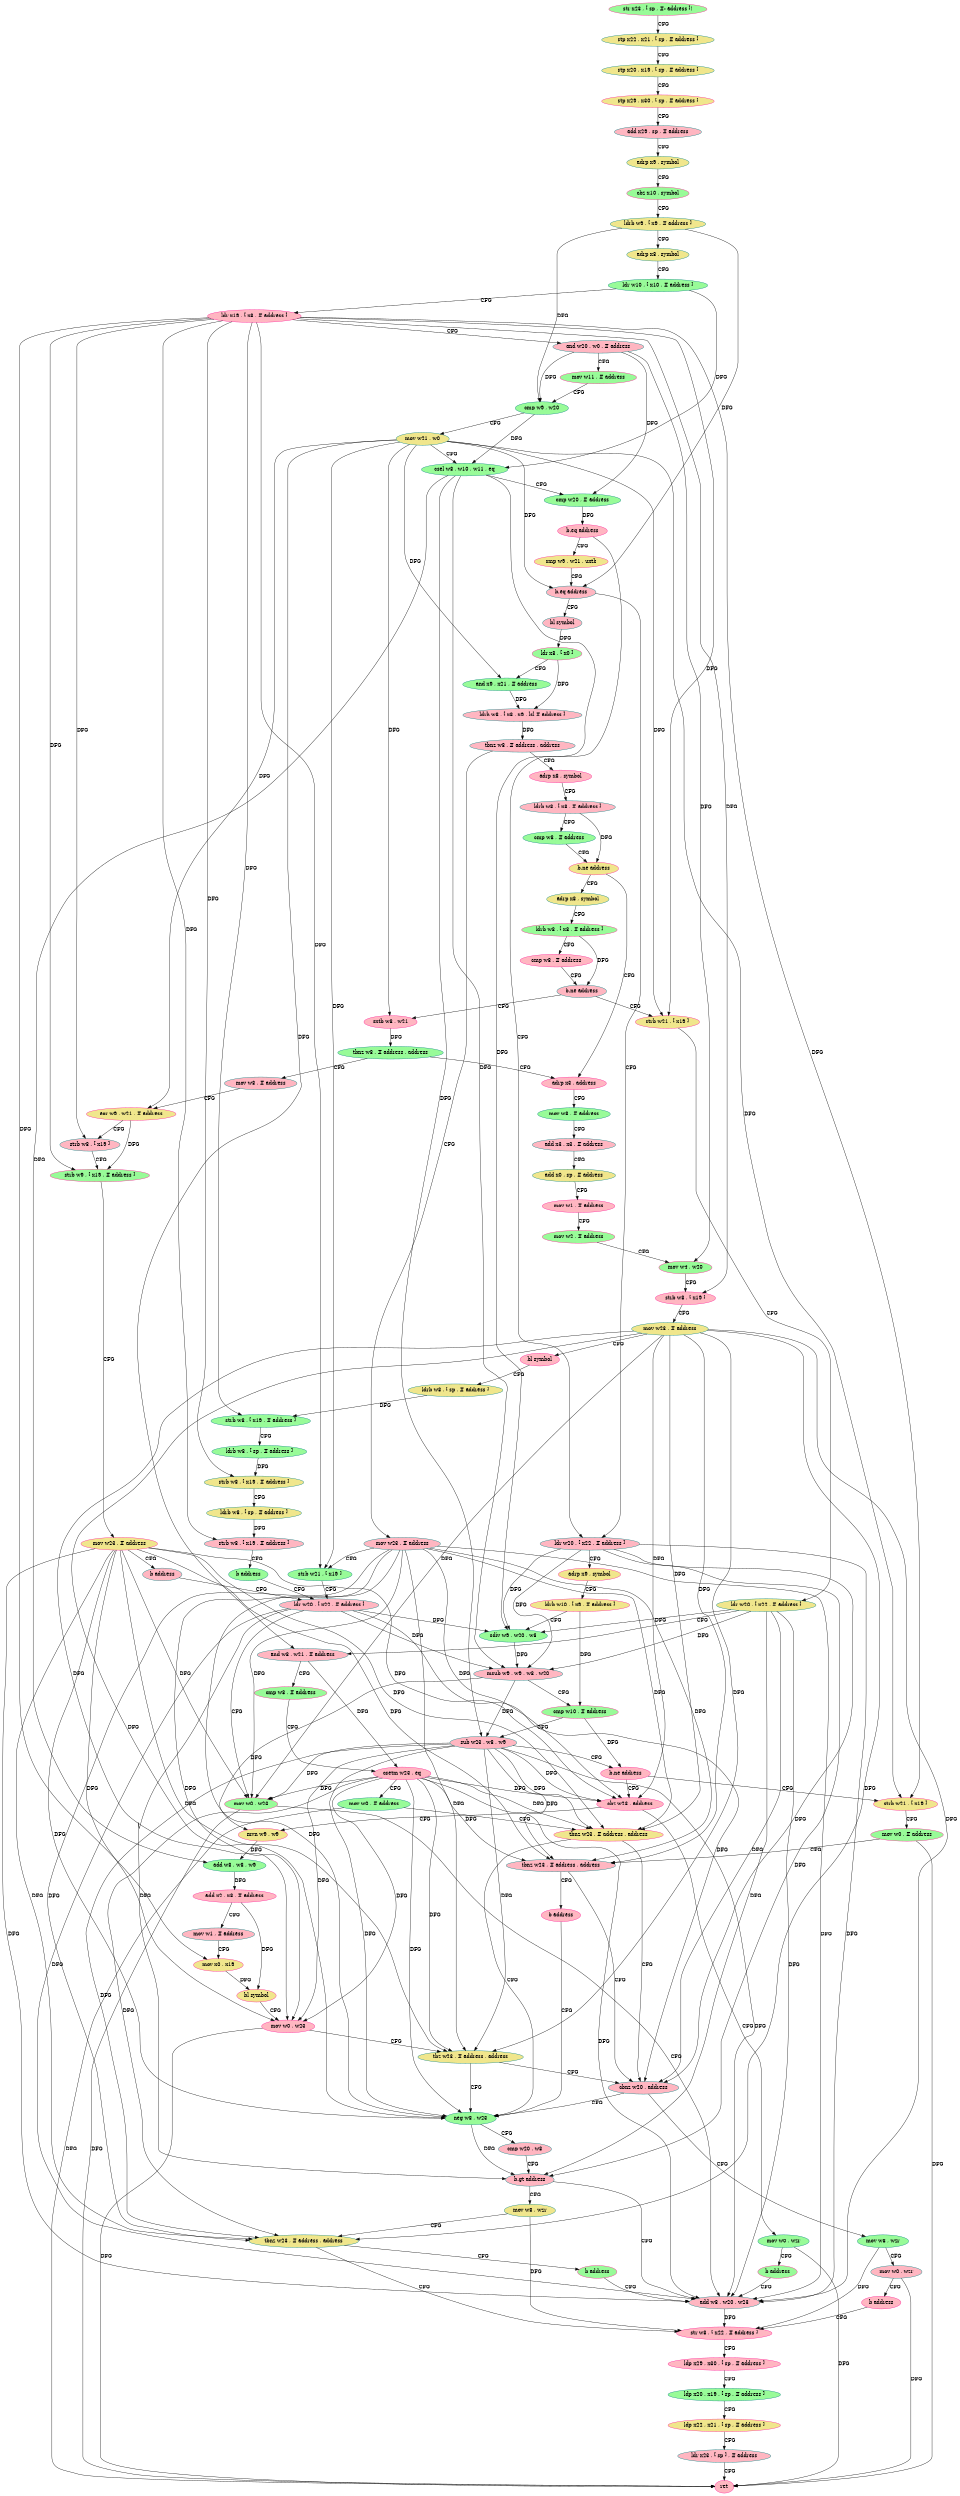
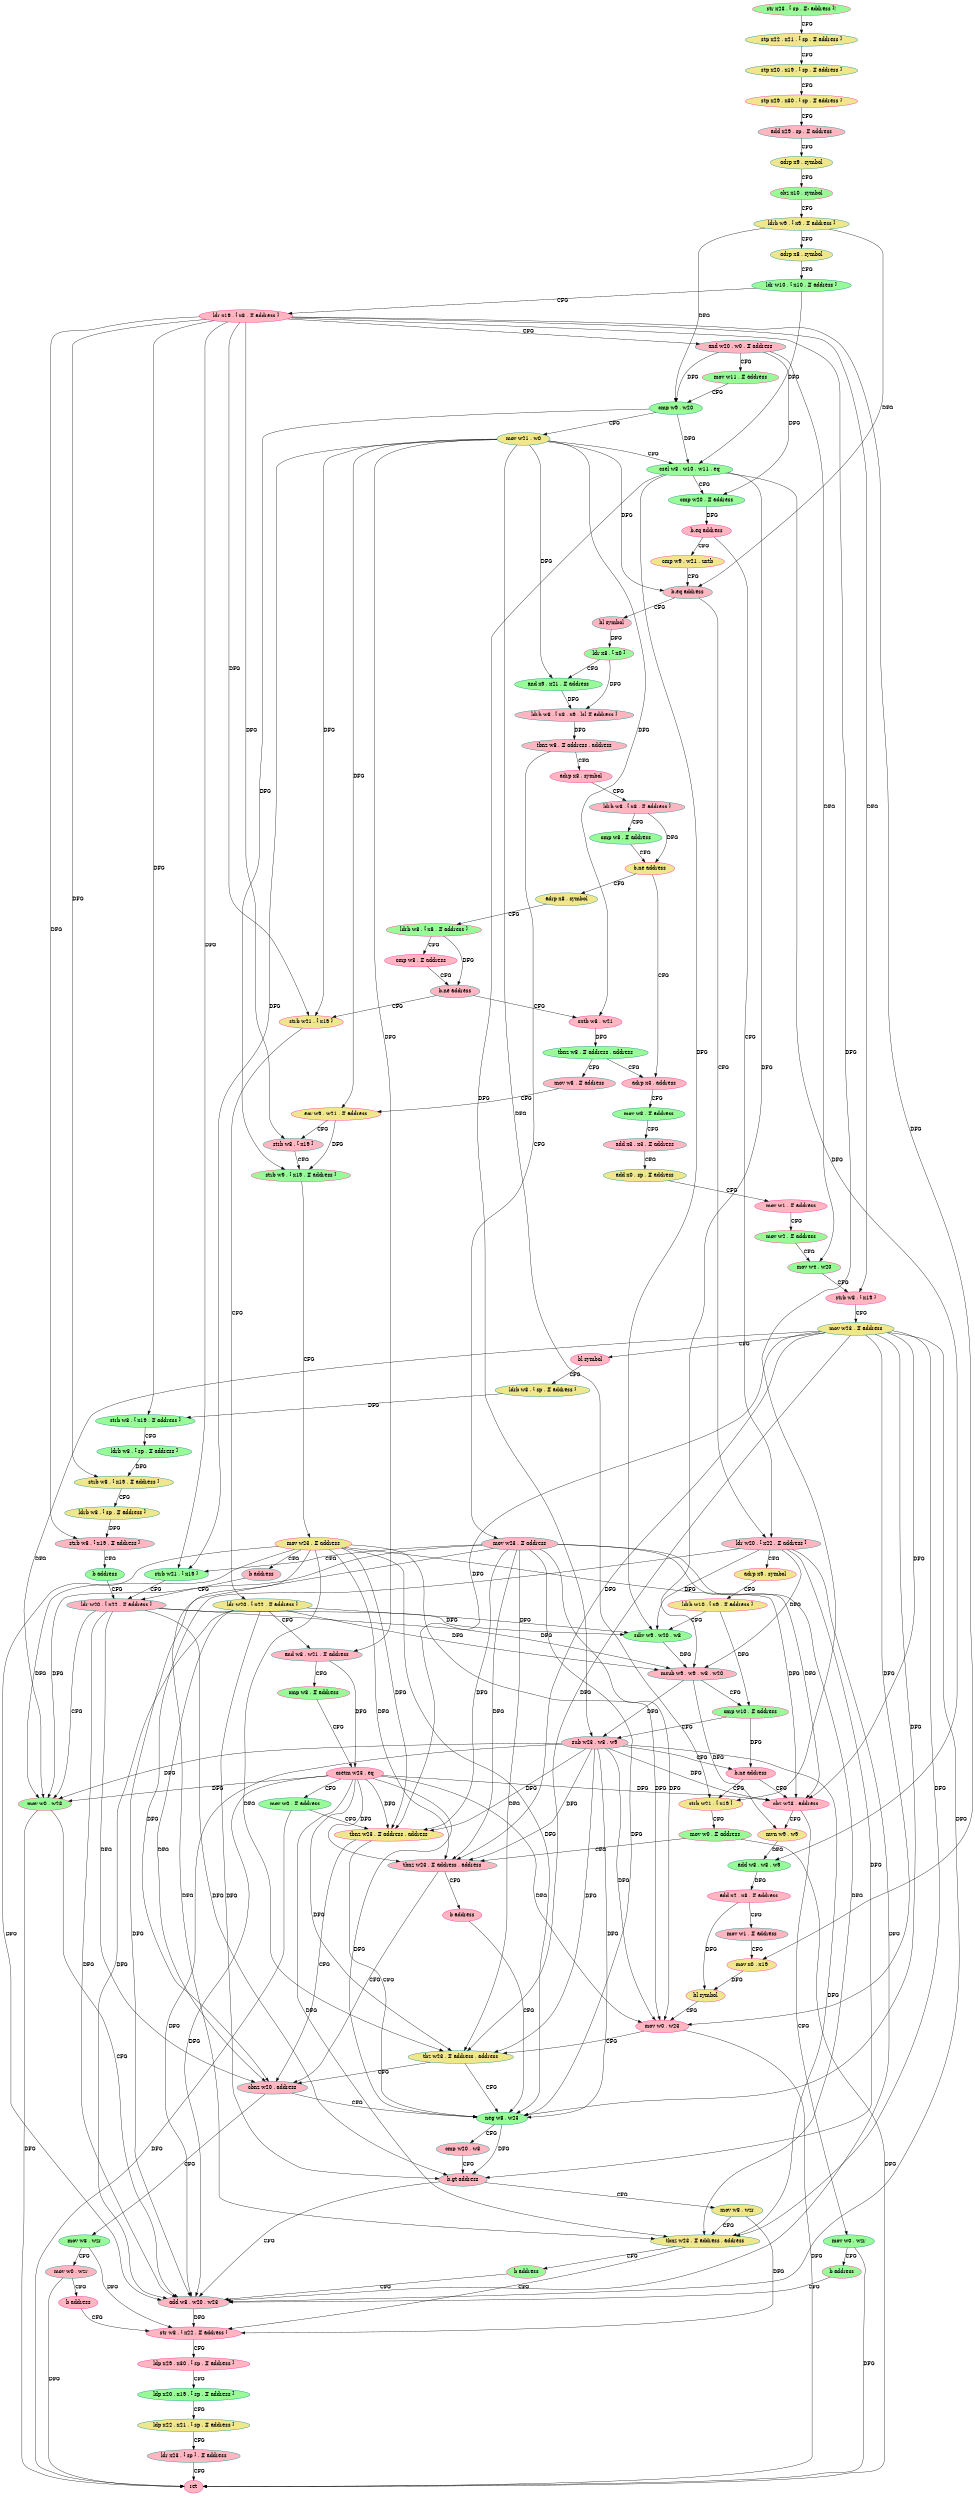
edge "ldr x19 , [ x8 , # address ]" -> "strb w9 , [ x19 , # address ]": now "cmp w9 , w20" -> "strb w9 , [ x19 , # address ]"
node "ldp x22 , x21 , [ sp , # address ]": color deeppink -> teal
